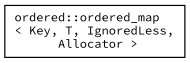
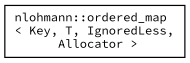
node "ordered::ordered_map < Key, T, IgnoredLess, Allocator >": label "ordered::ordered_map < Key, T, IgnoredLess, Allocator >" -> "nlohmann::ordered_map < Key, T, IgnoredLess, Allocator >"
